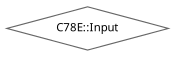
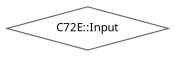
node "C78E::Input": label "C78E::Input" -> "C72E::Input"
